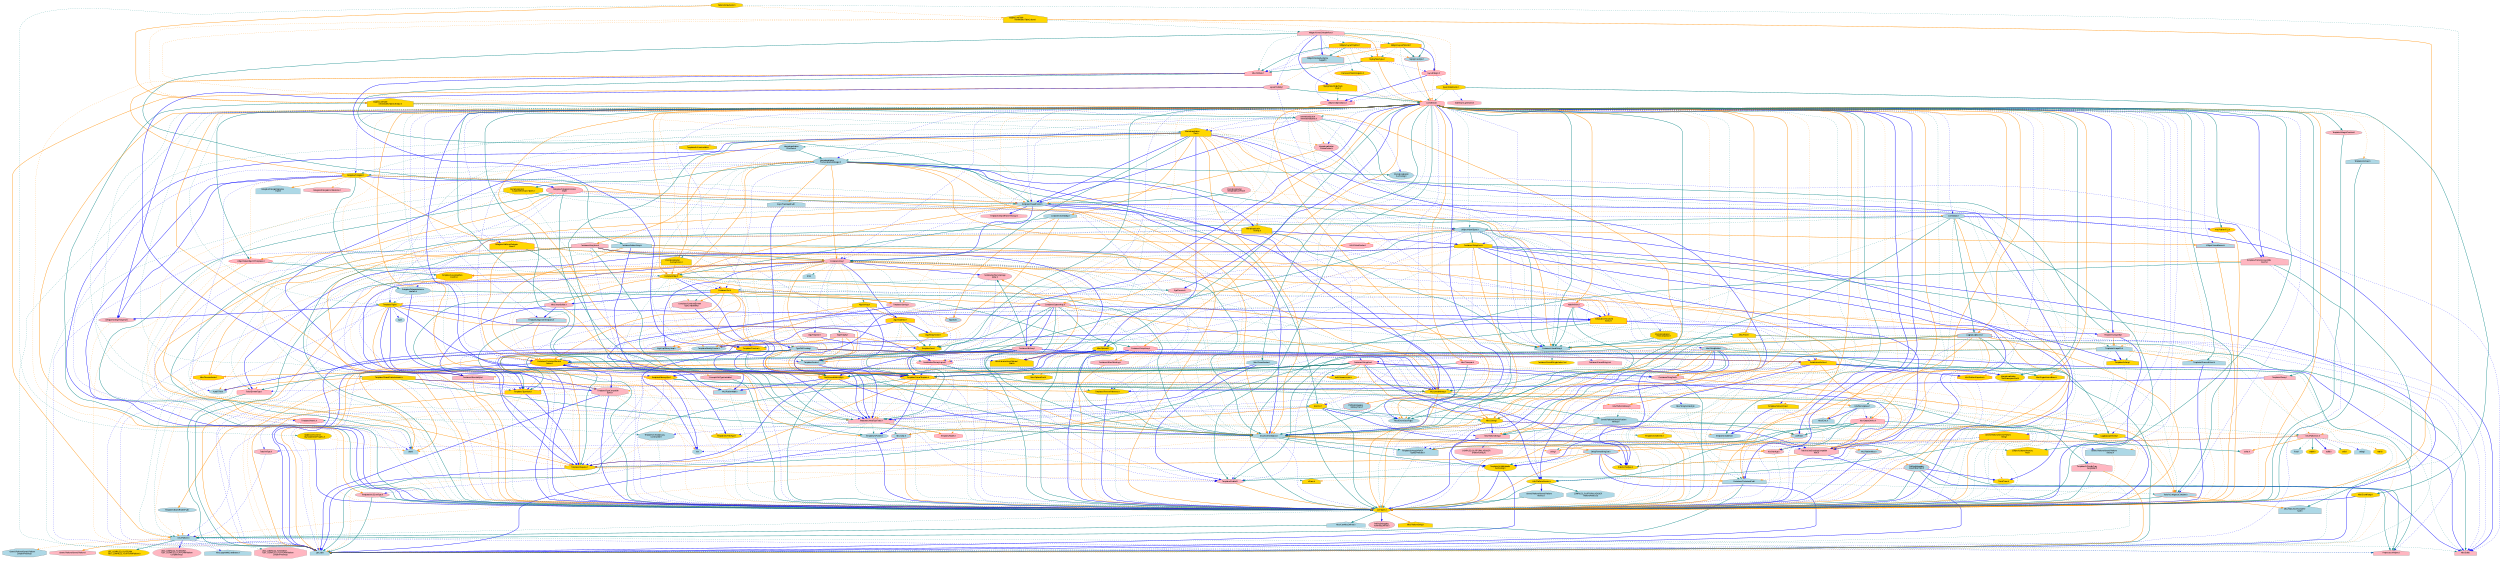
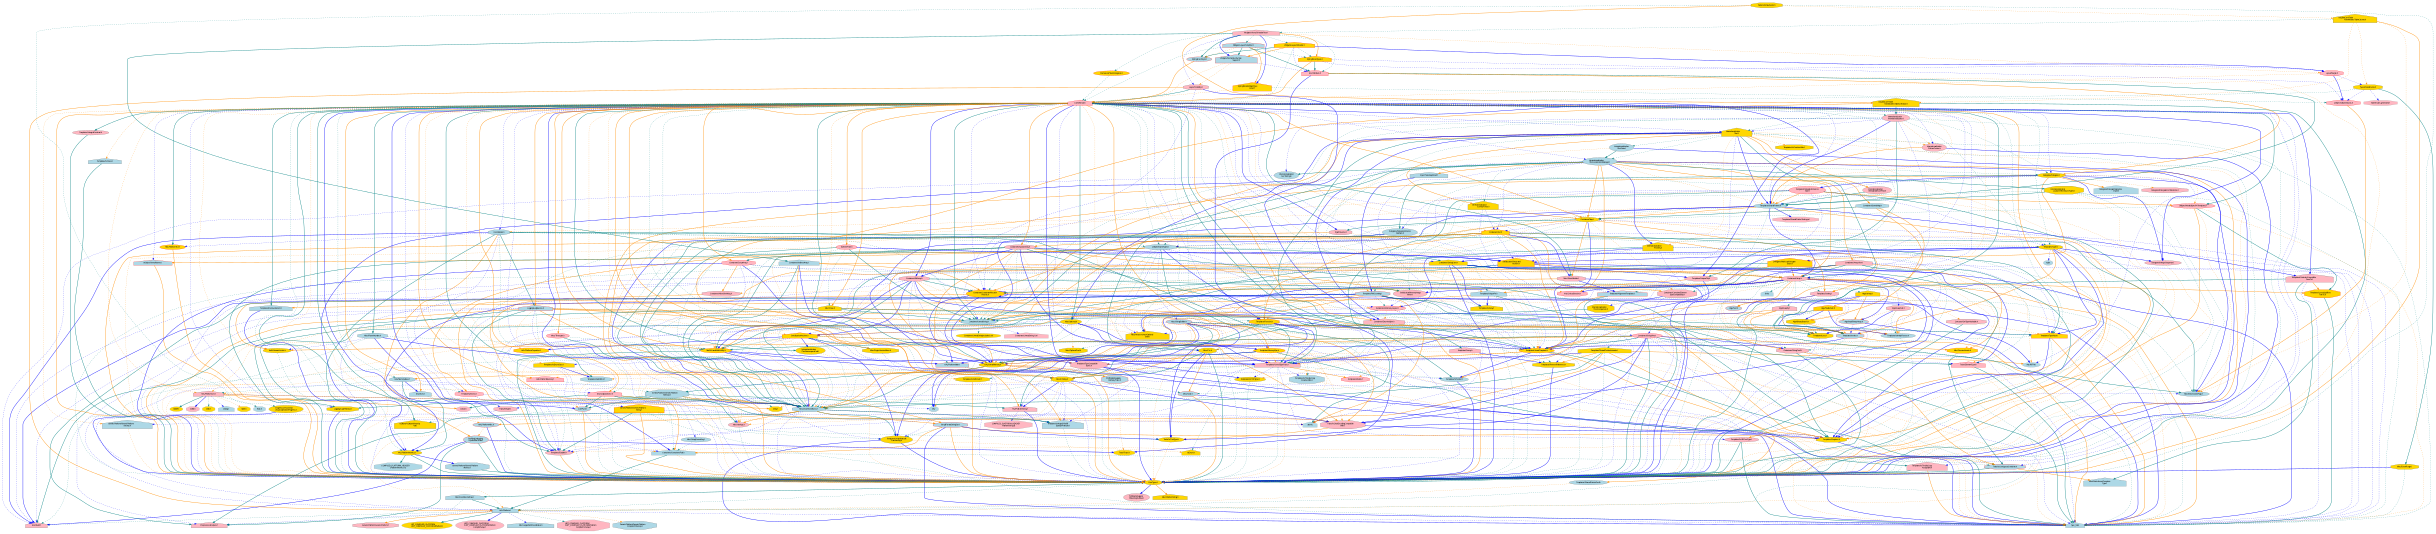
node "Widgets/Layout/SSplitter.h": fillcolor gold -> lightblue
edge "Widgets/Layout/SSplitter.h" -> "Styling/SlateWidgetStyle Asset.h": added
edge "Serialization/MemoryImage Writer.h" -> "Containers/Set.h": reversed
edge "Containers/Array.h" -> "Algo/StableSort.h": now "Containers/Array.h" -> "HAL/CriticalSection.h"
node "Type/RefCounting.h": label "Type/RefCounting.h" -> "Templates/RefCounting.h"
edge "Misc/Timespan.h" -> "Math/UnrealMathUtility.h": style bold -> dashed
node "string.h": fillcolor lightpink -> gold
